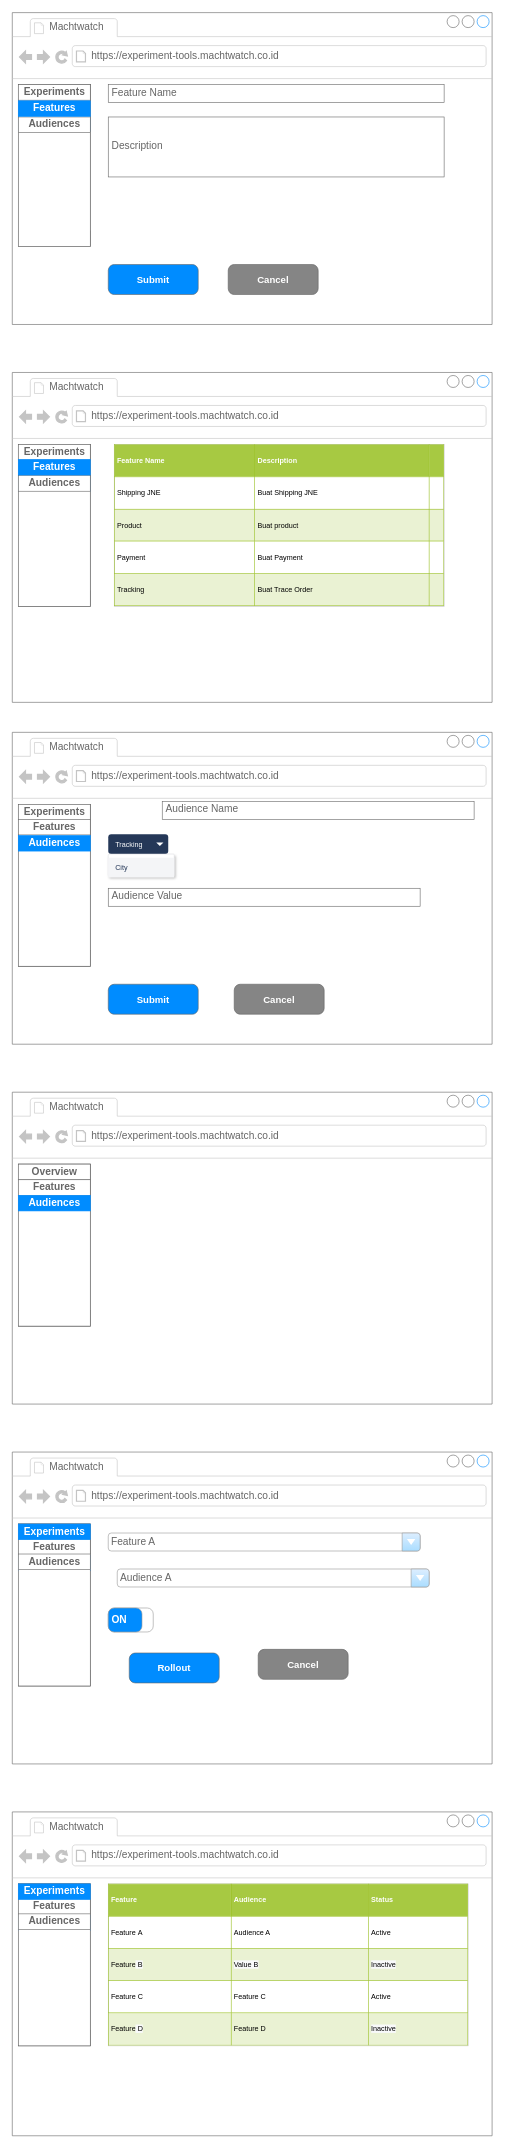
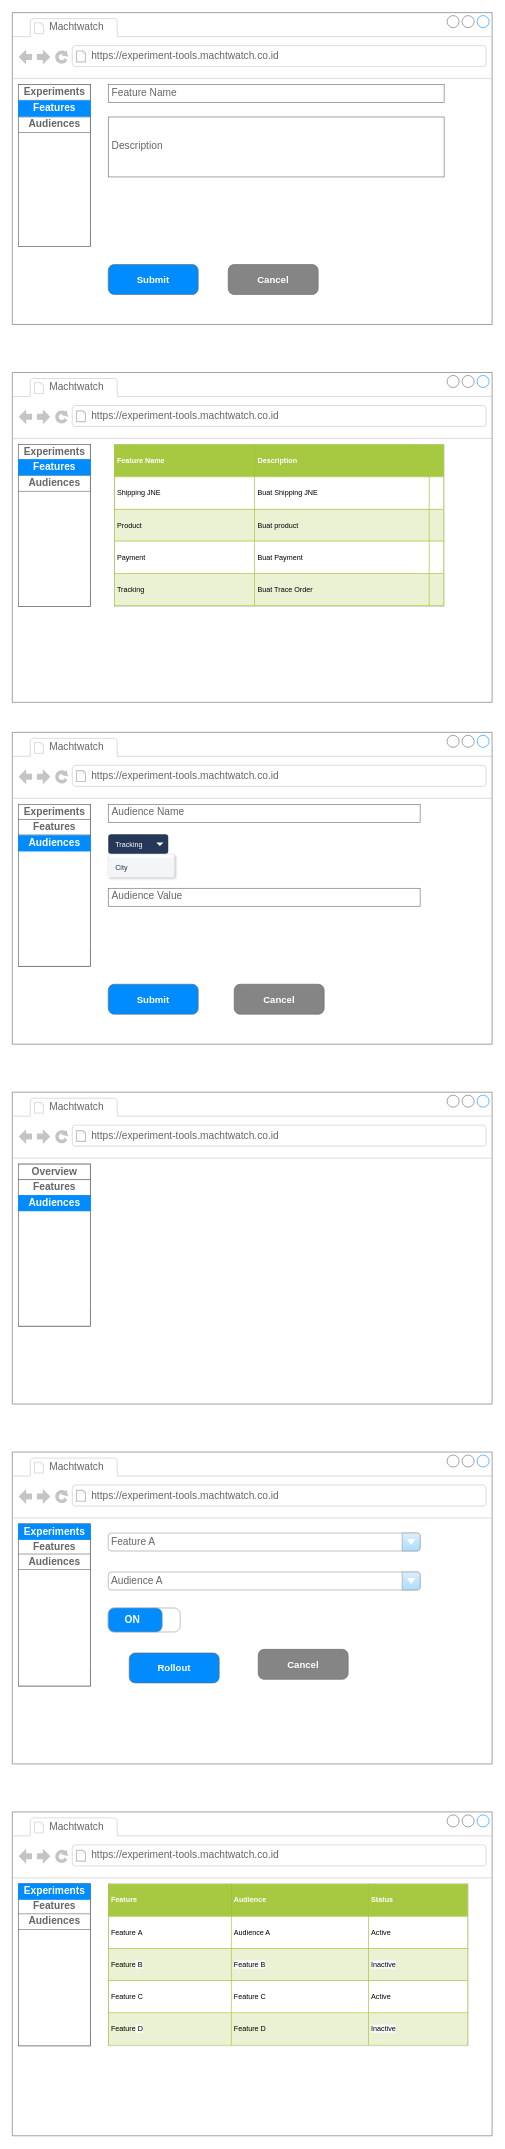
node "Audience Name": moved (318, 810) -> (264, 813)
node "Audience A": moved (273, 1578) -> (264, 1581)
node "ON": size 45x24 -> 72x24
node "FeatureAudienceStatus Feature A Audience A Active Feature B Value B Inactive Feature C Feature C Active Feature D Feature D Inactive": label "FeatureAudienceStatus Feature A Audience A Active Feature B Value B Inactive Feature C Feature C Active Feature D Feature D Inactive" -> "FeatureAudienceStatus Feature A Audience A Active Feature B Feature B Inactive Feature C Feature C Active Feature D Feature D Inactive"
